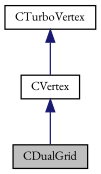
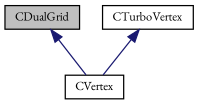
edge "CDualGrid" -> "CVertex": reversed
